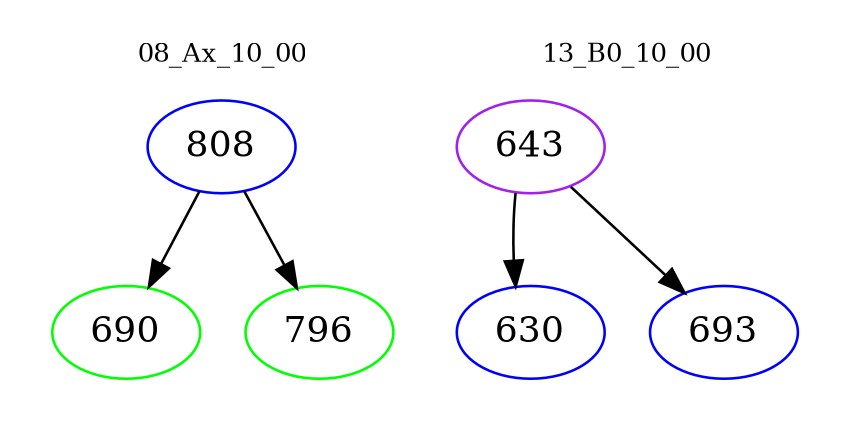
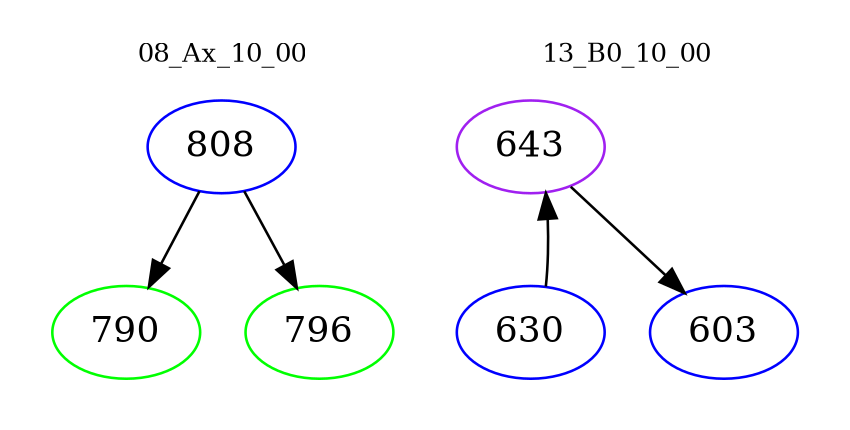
edge "643" -> "630": reversed
node "690": label "690" -> "790"
node "693": label "693" -> "603"
